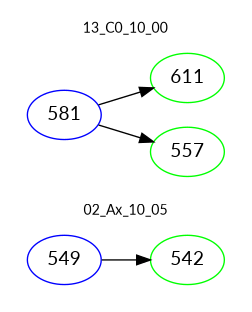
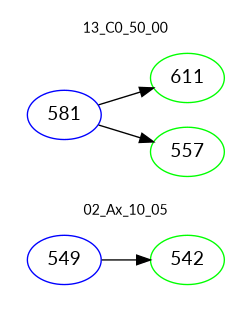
cluster "13_C0_10_00": label "13_C0_10_00" -> "13_C0_50_00"
